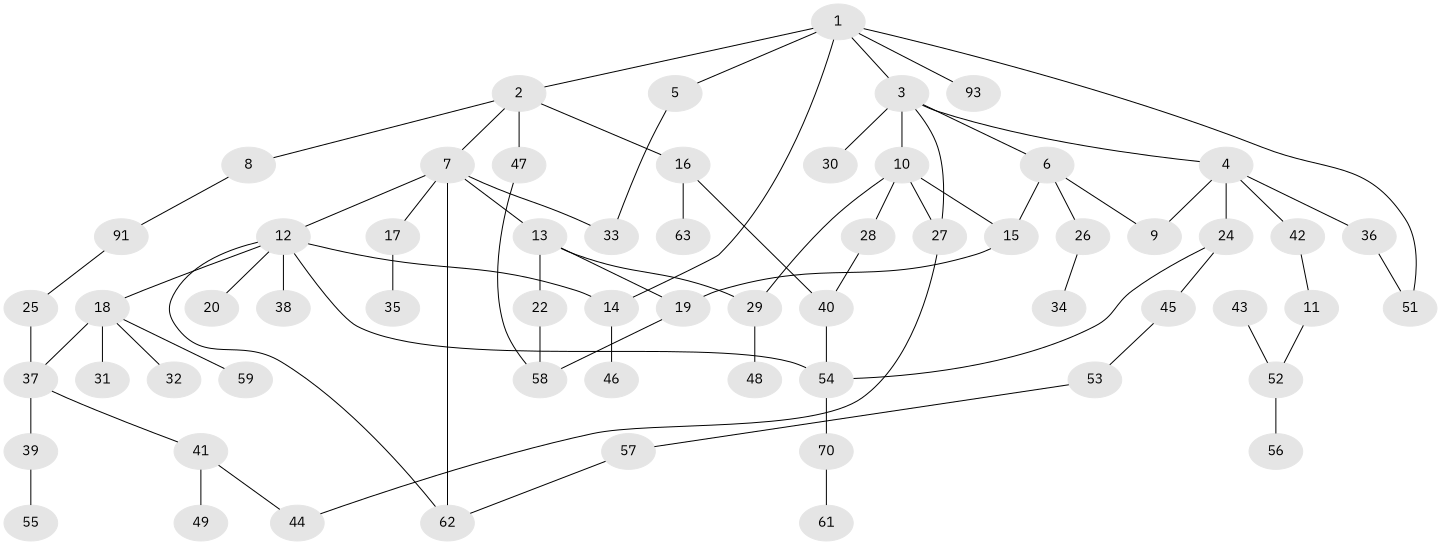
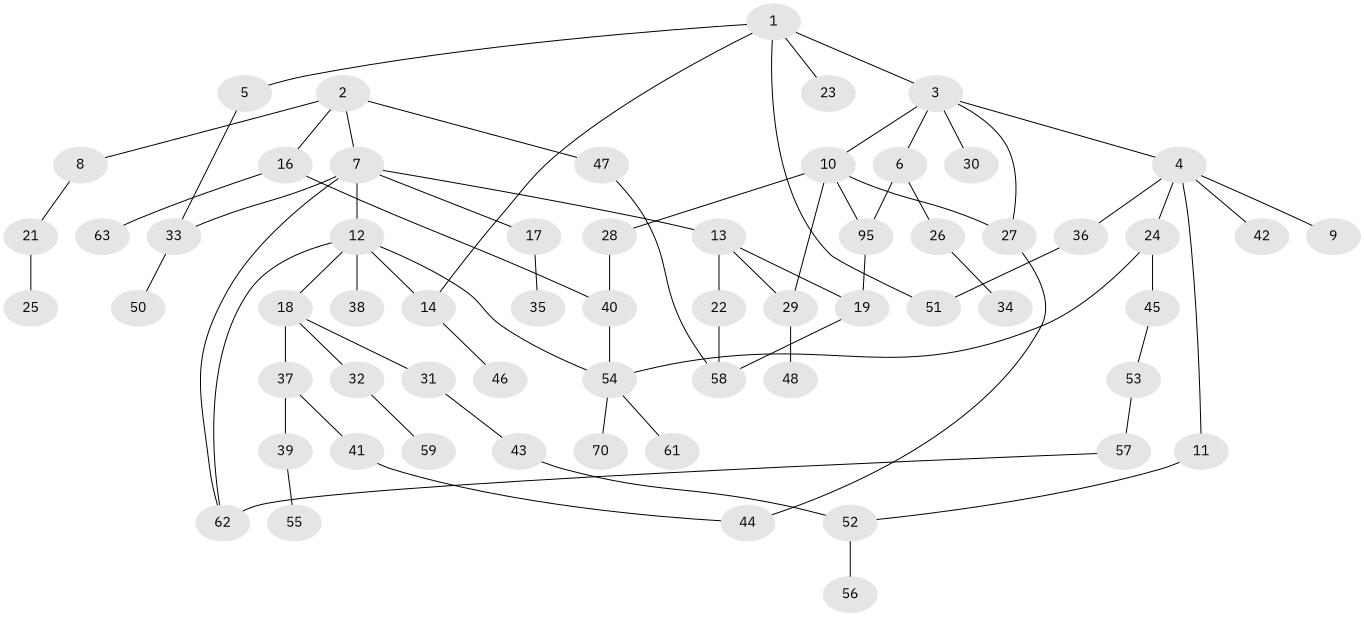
edge "1" -- "2": removed
node "93": label "93" -> "23"
edge "6" -- "9": removed
node "91": label "91" -> "21"
node "15": label "15" -> "95"
edge "42" -- "11": now "4" -- "11"
node "50": added
node "20": removed
edge "25" -- "37": removed
edge "18" -- "59": now "32" -- "59"
edge "31" -- "43": added
edge "70" -- "61": now "54" -- "61"
node "49": removed
